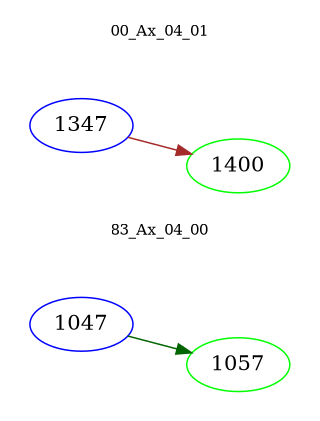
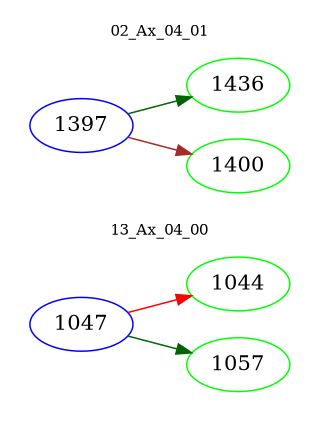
cluster "00_Ax_04_01": label "00_Ax_04_01" -> "02_Ax_04_01"
node "1436": added
node "1347": label "1347" -> "1397"
cluster "83_Ax_04_00": label "83_Ax_04_00" -> "13_Ax_04_00"
node "1044": added
